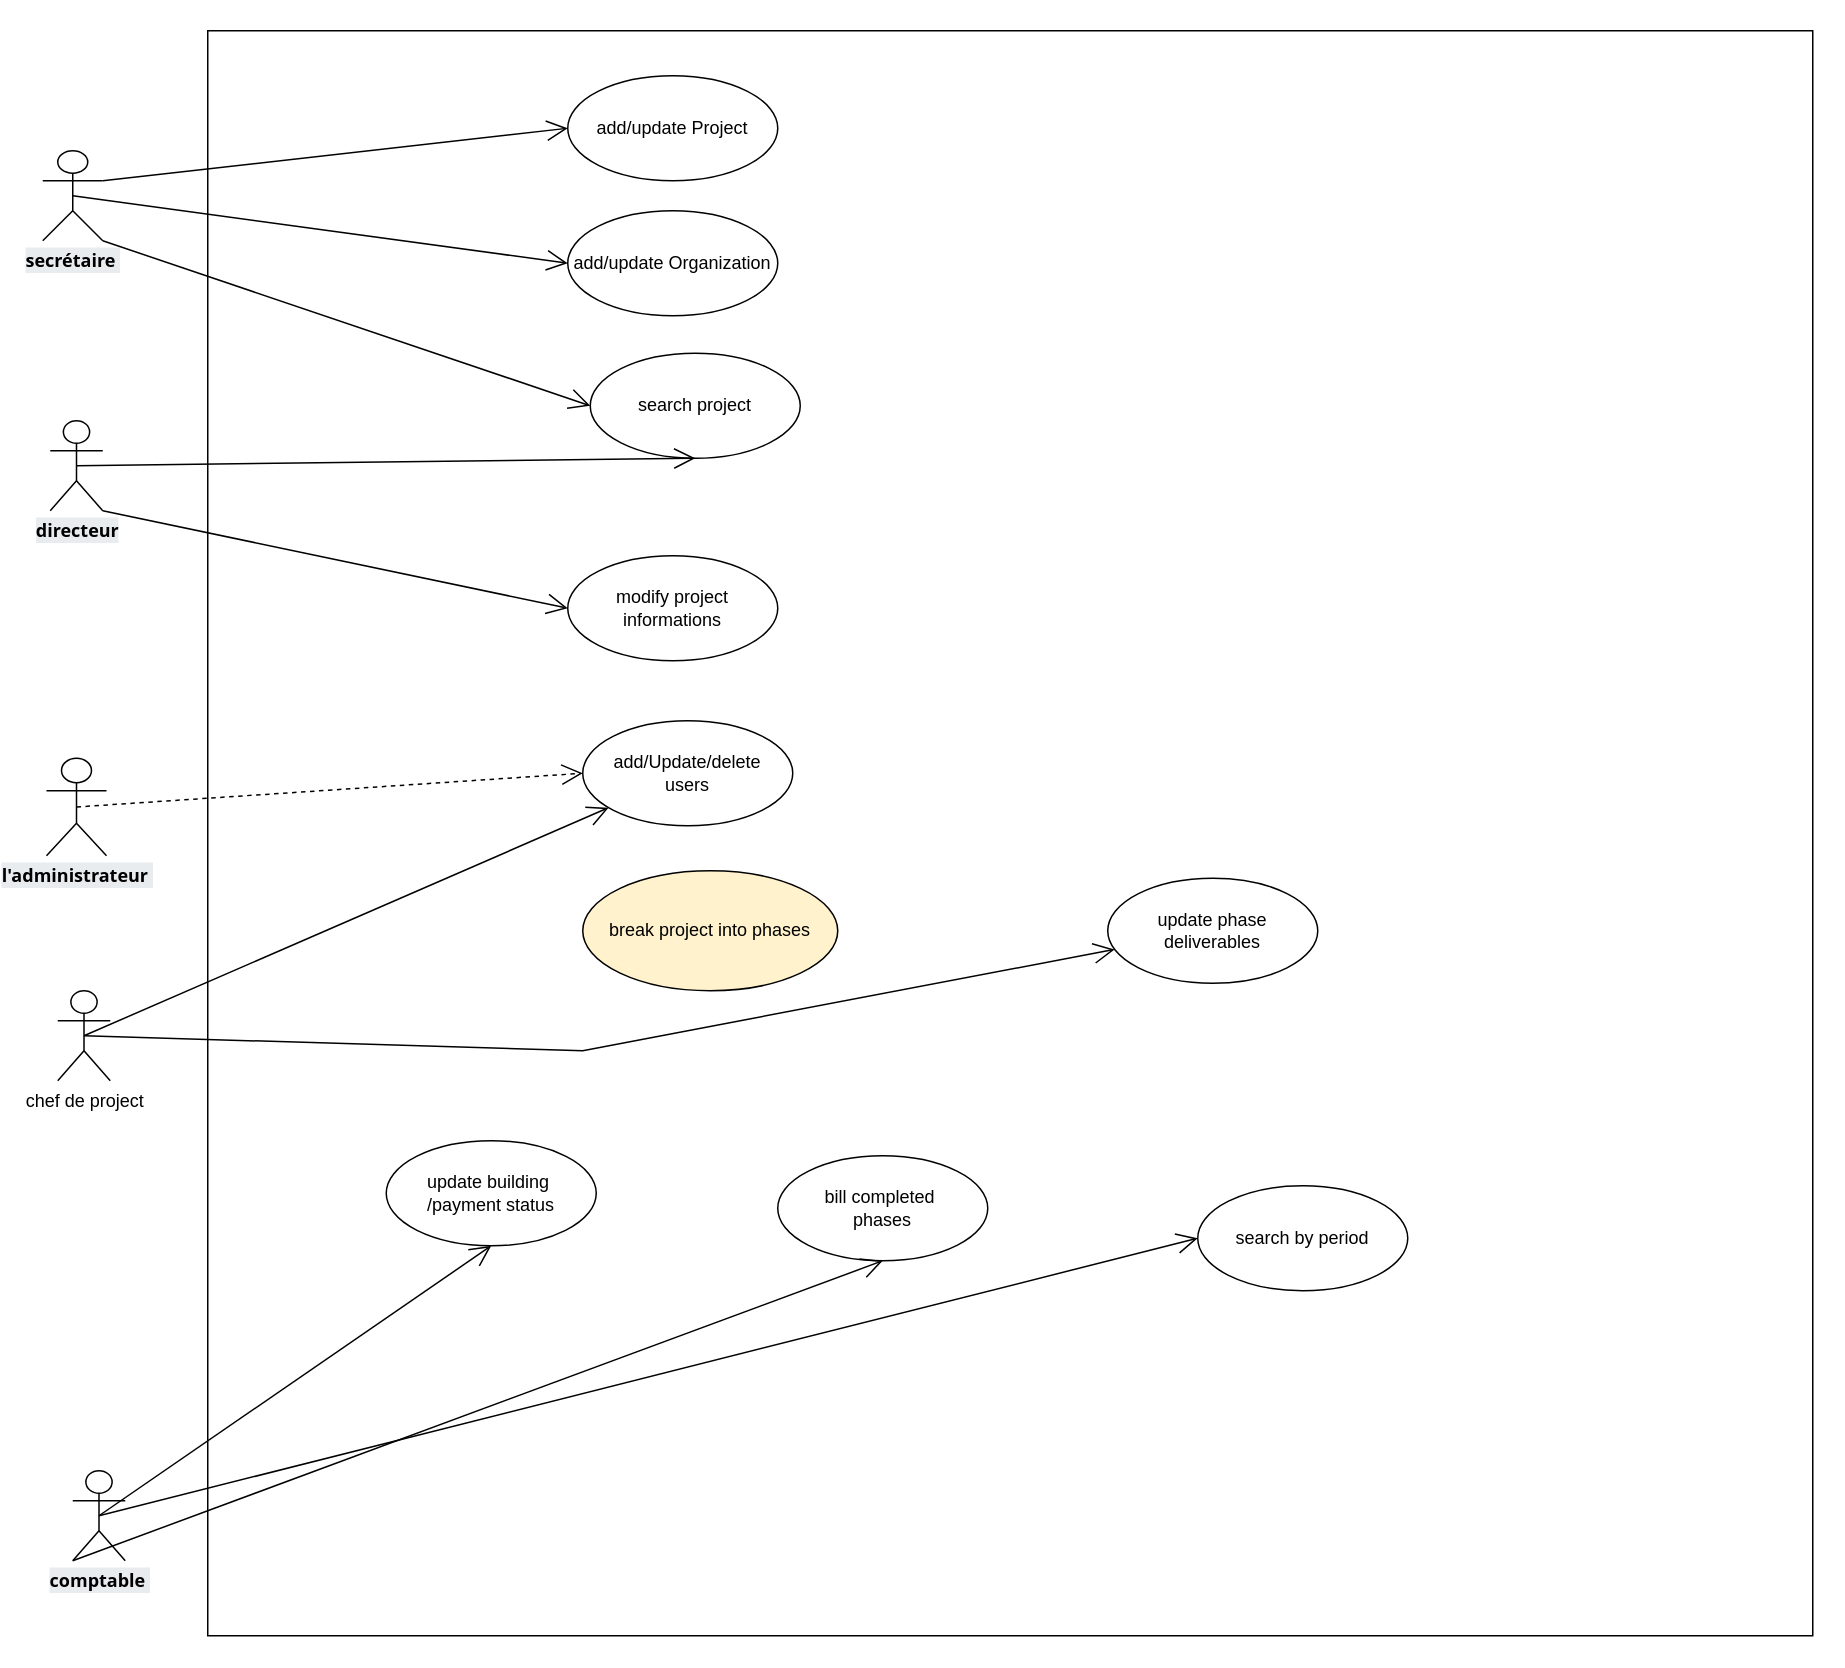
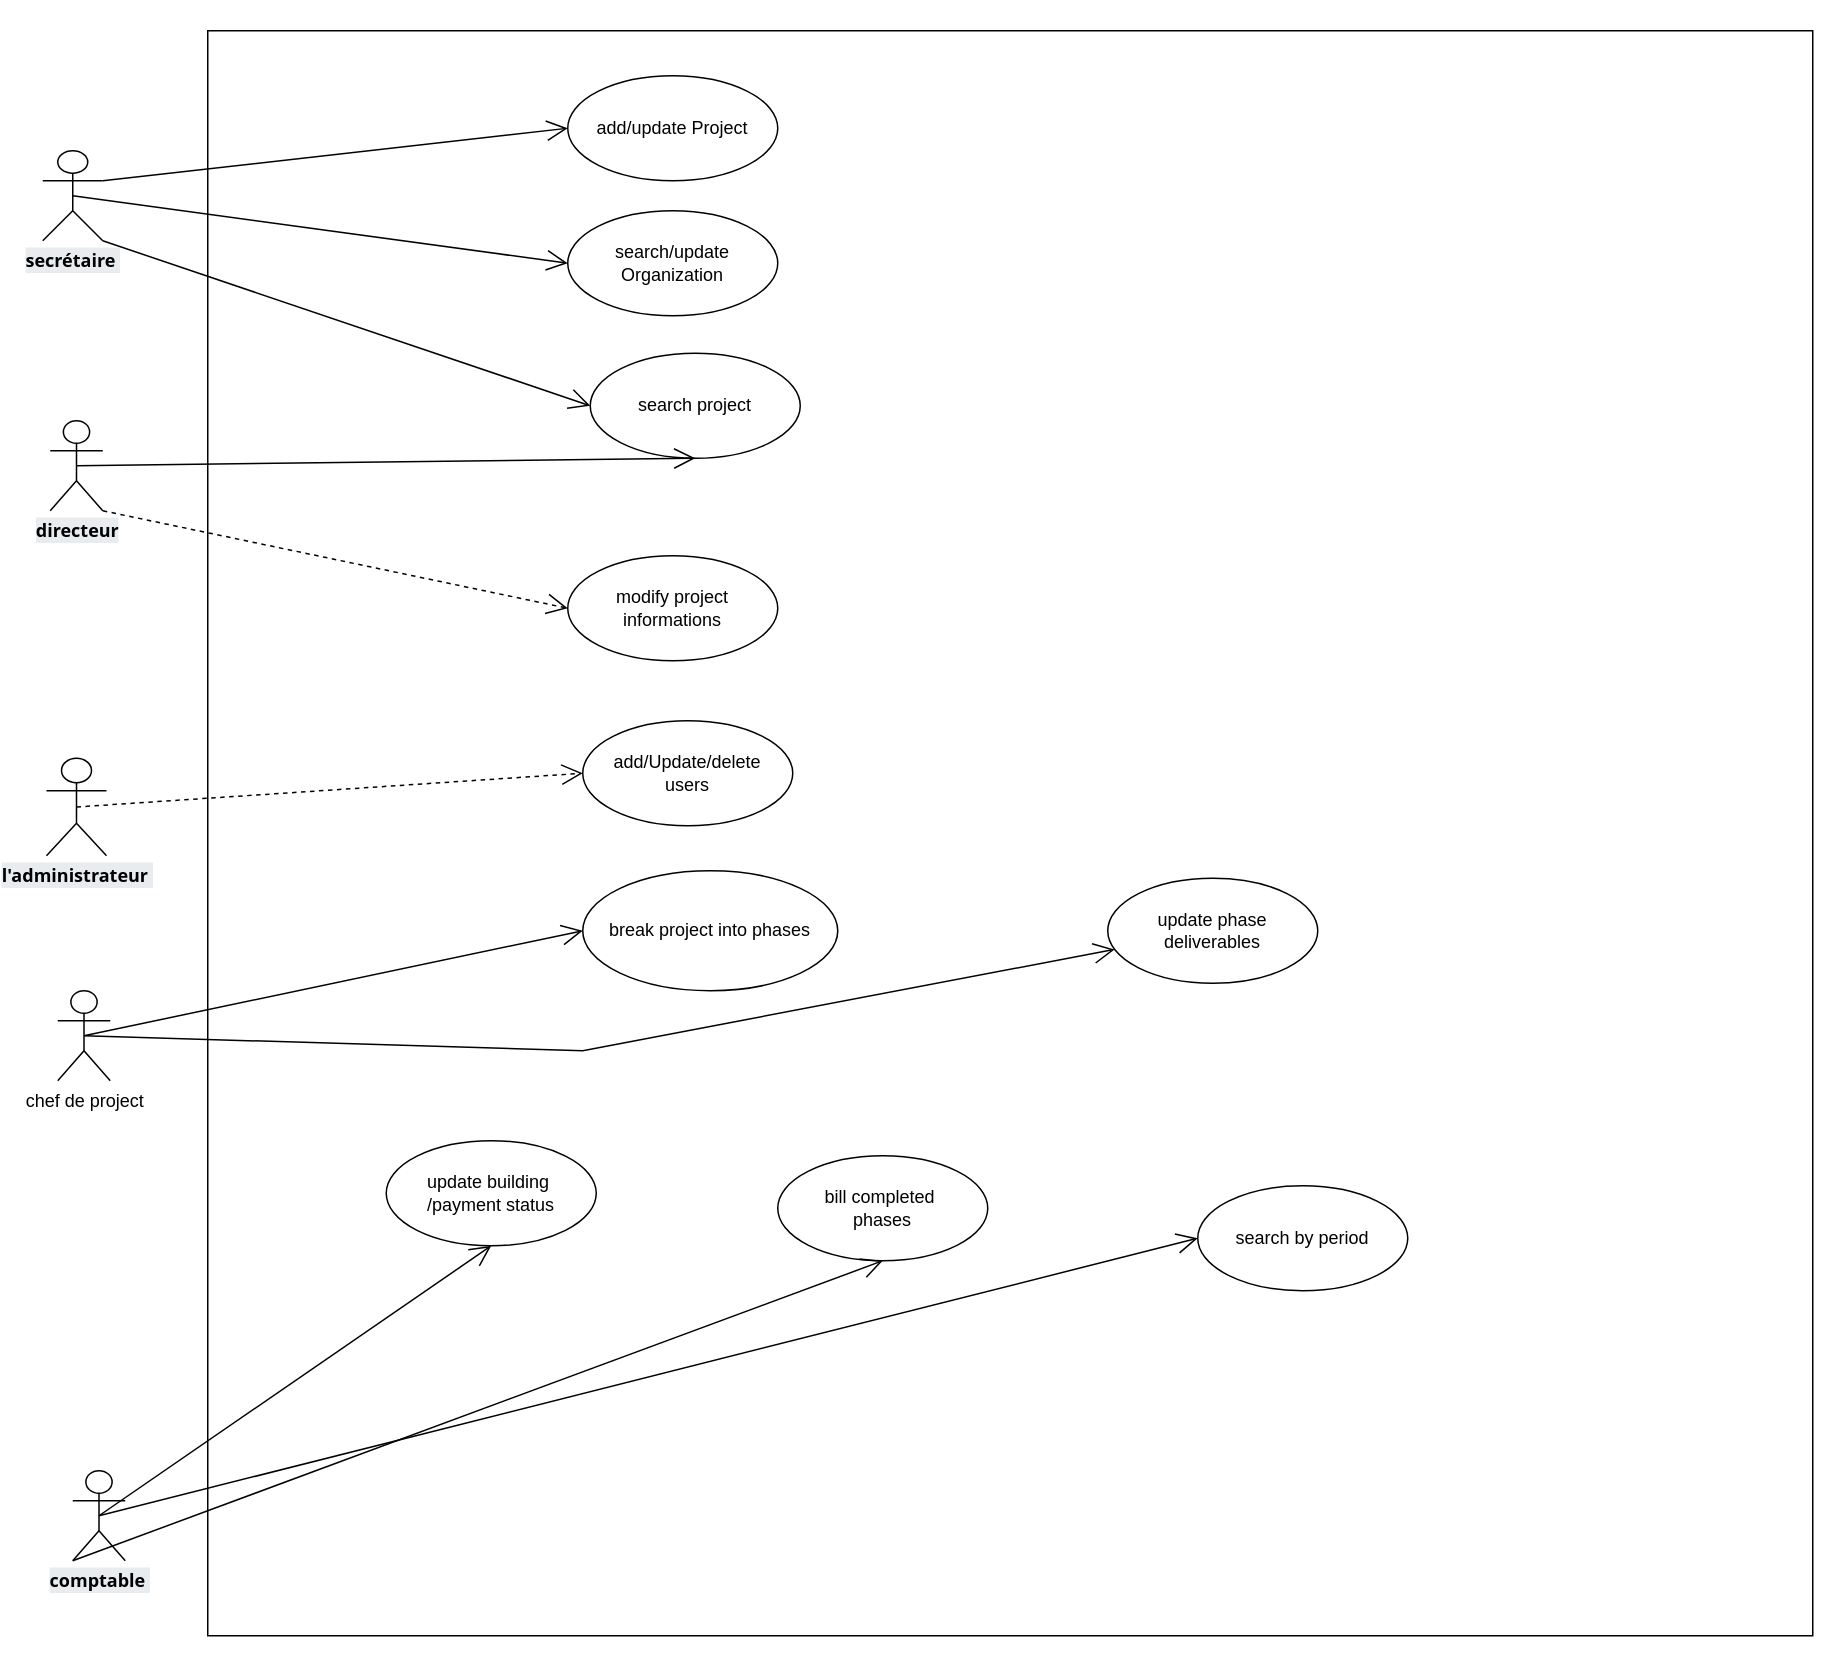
node "add/update Organization": label "add/update Organization" -> "search/update Organization"
edge "directeur" -> "modify project informations": style solid -> dashed
edge "chef de project" -> "add/Update/delete users": now "chef de project" -> "break project into phases"
node "break project into phases": fillcolor #fff2cc -> #ffffff
